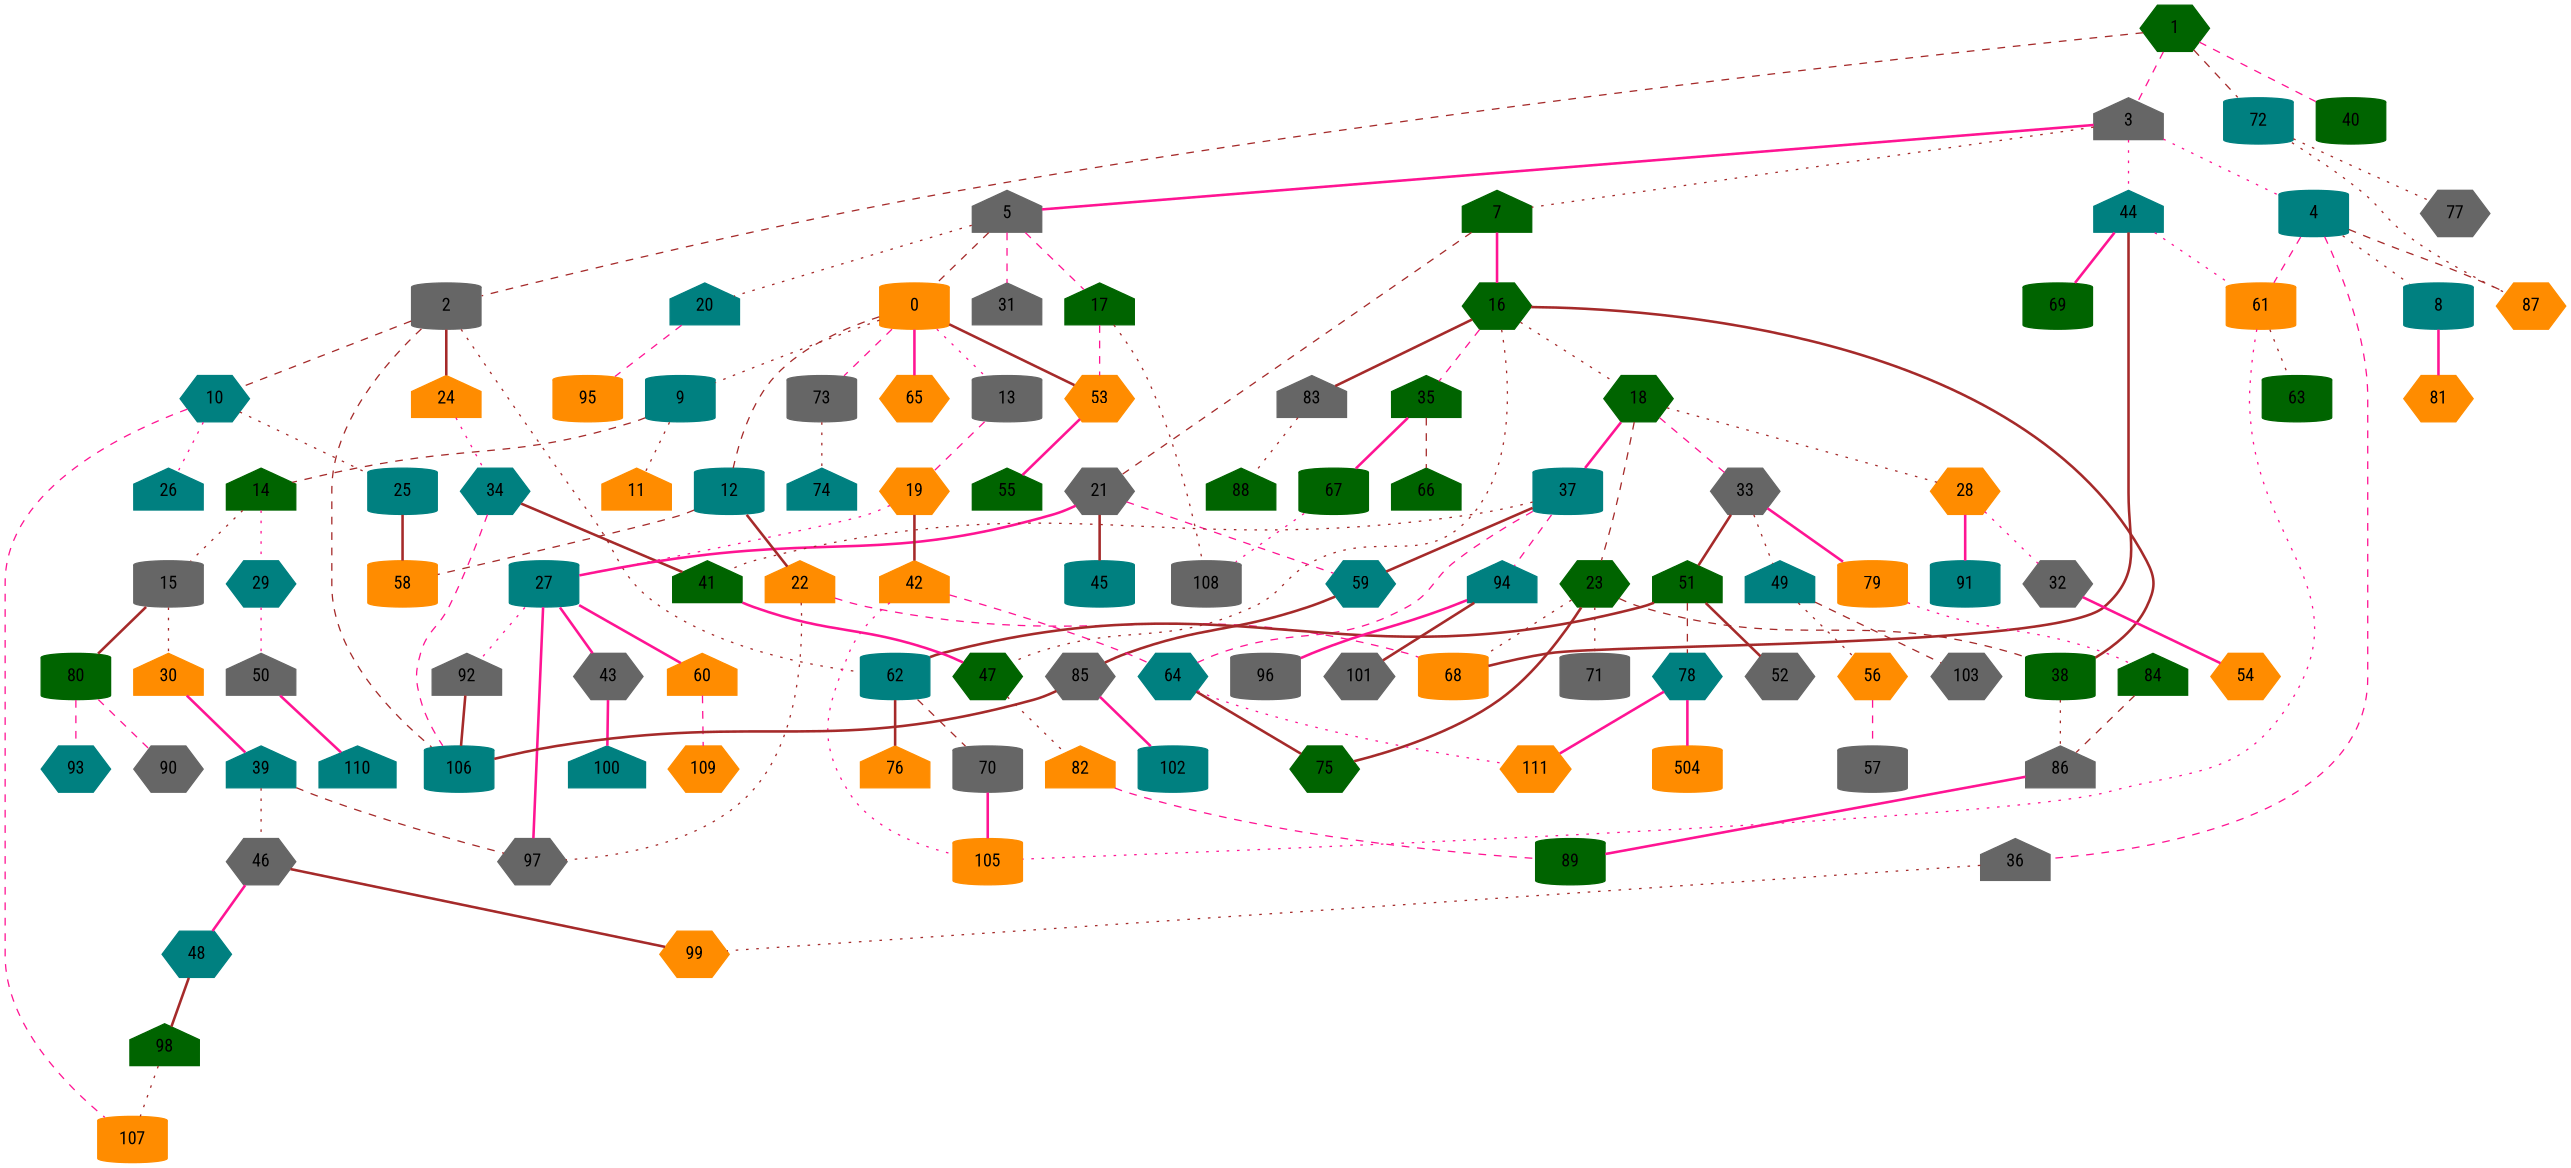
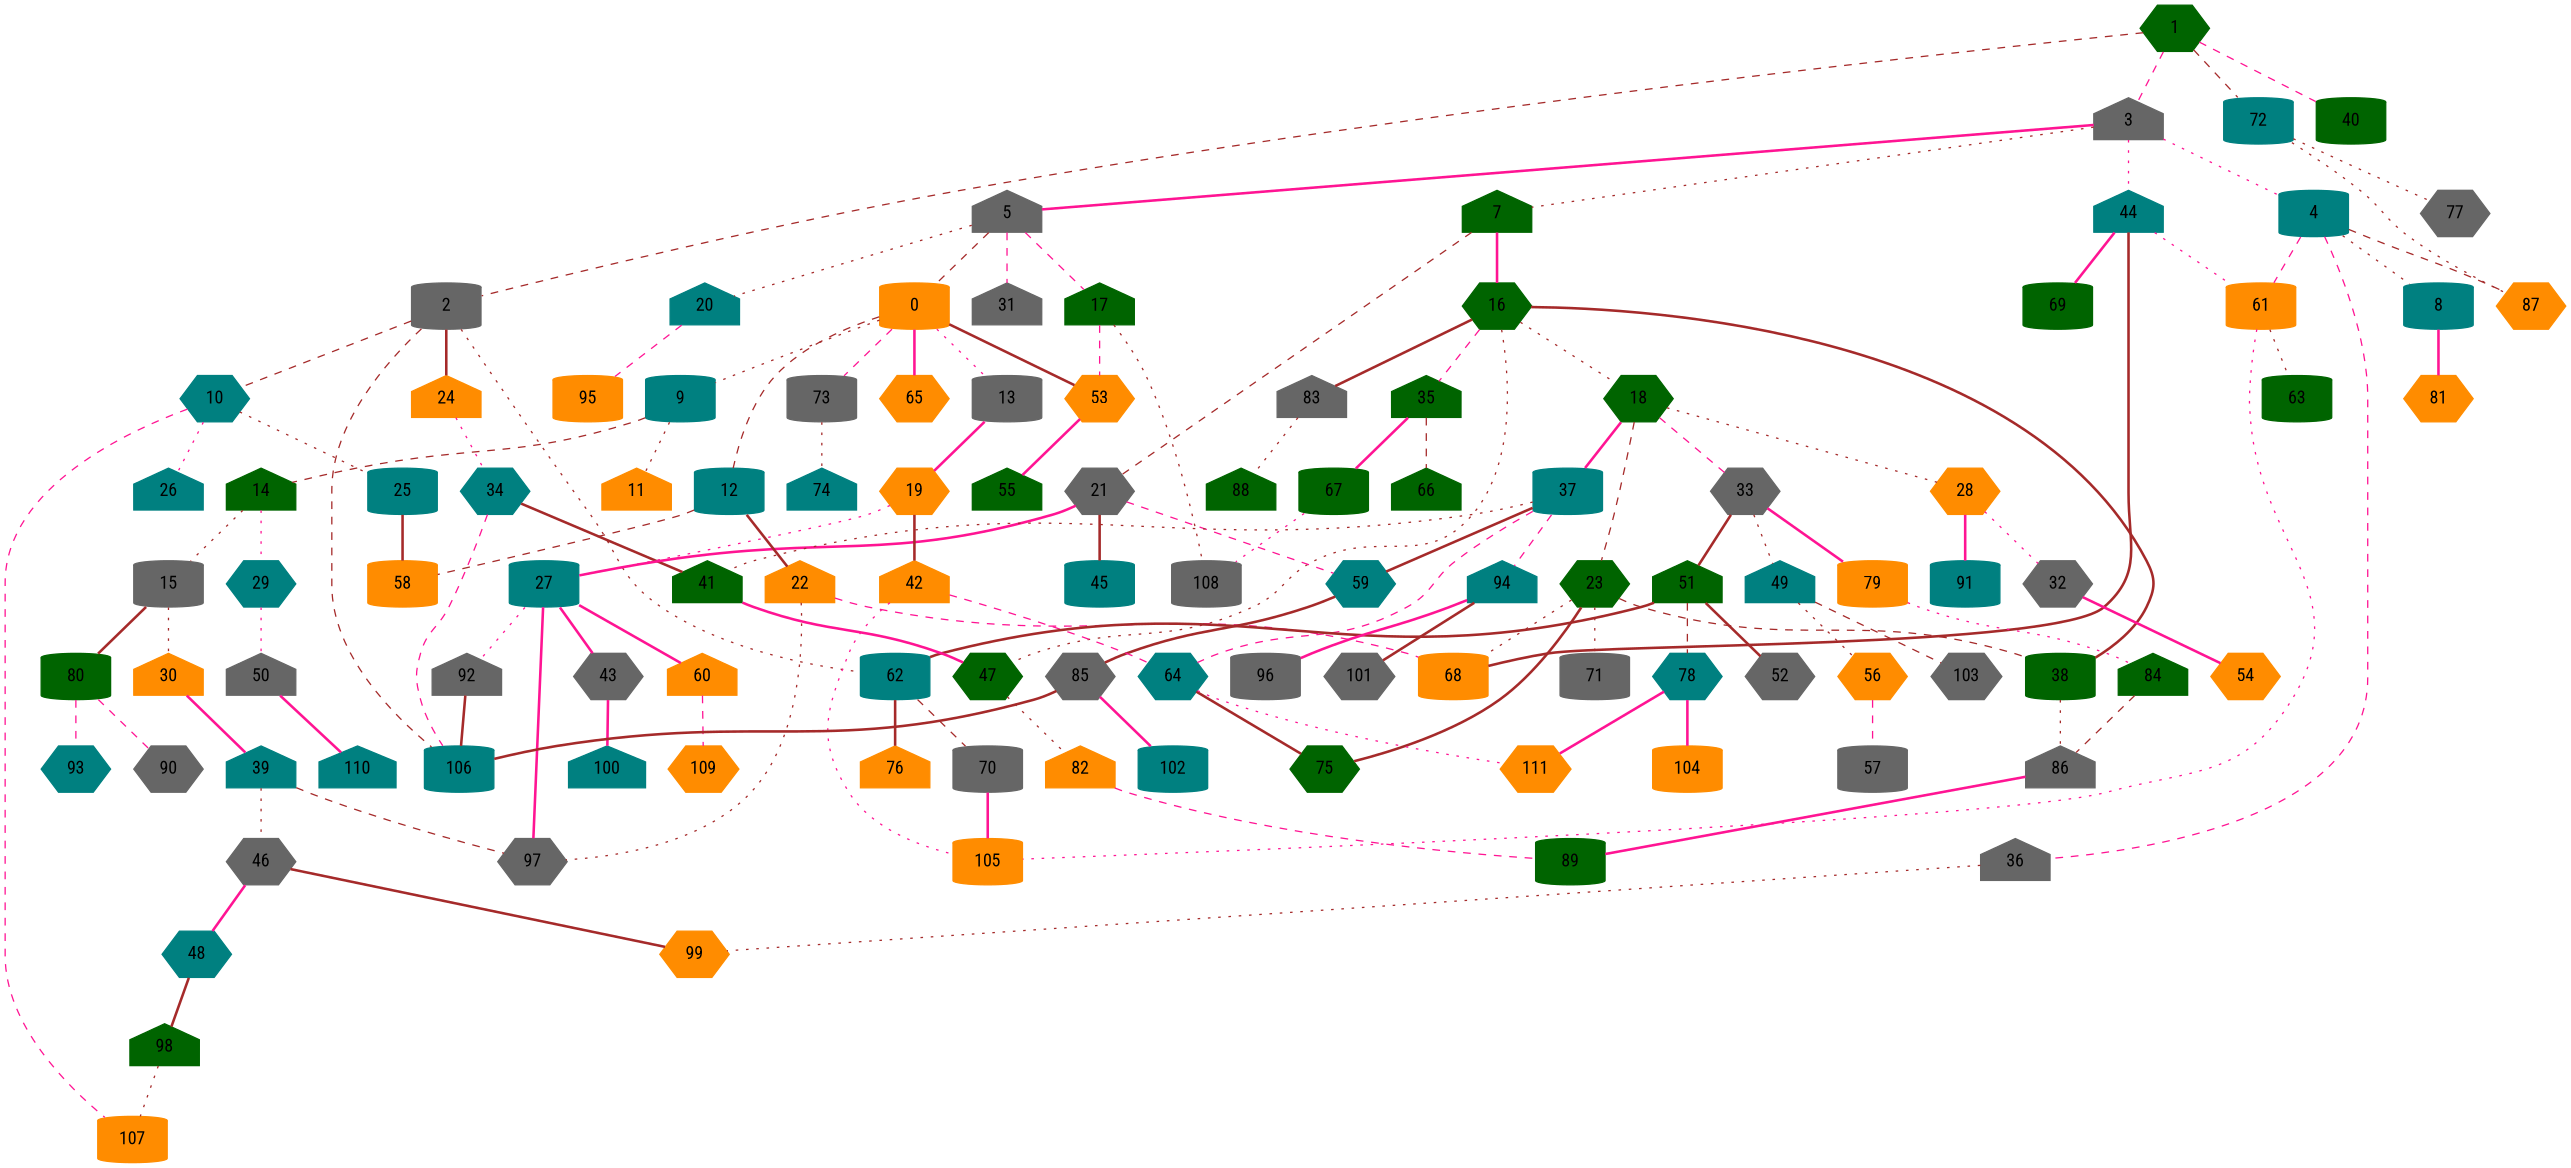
edge "13" -- "19": style dashed -> bold
node "504": label "504" -> "104"
